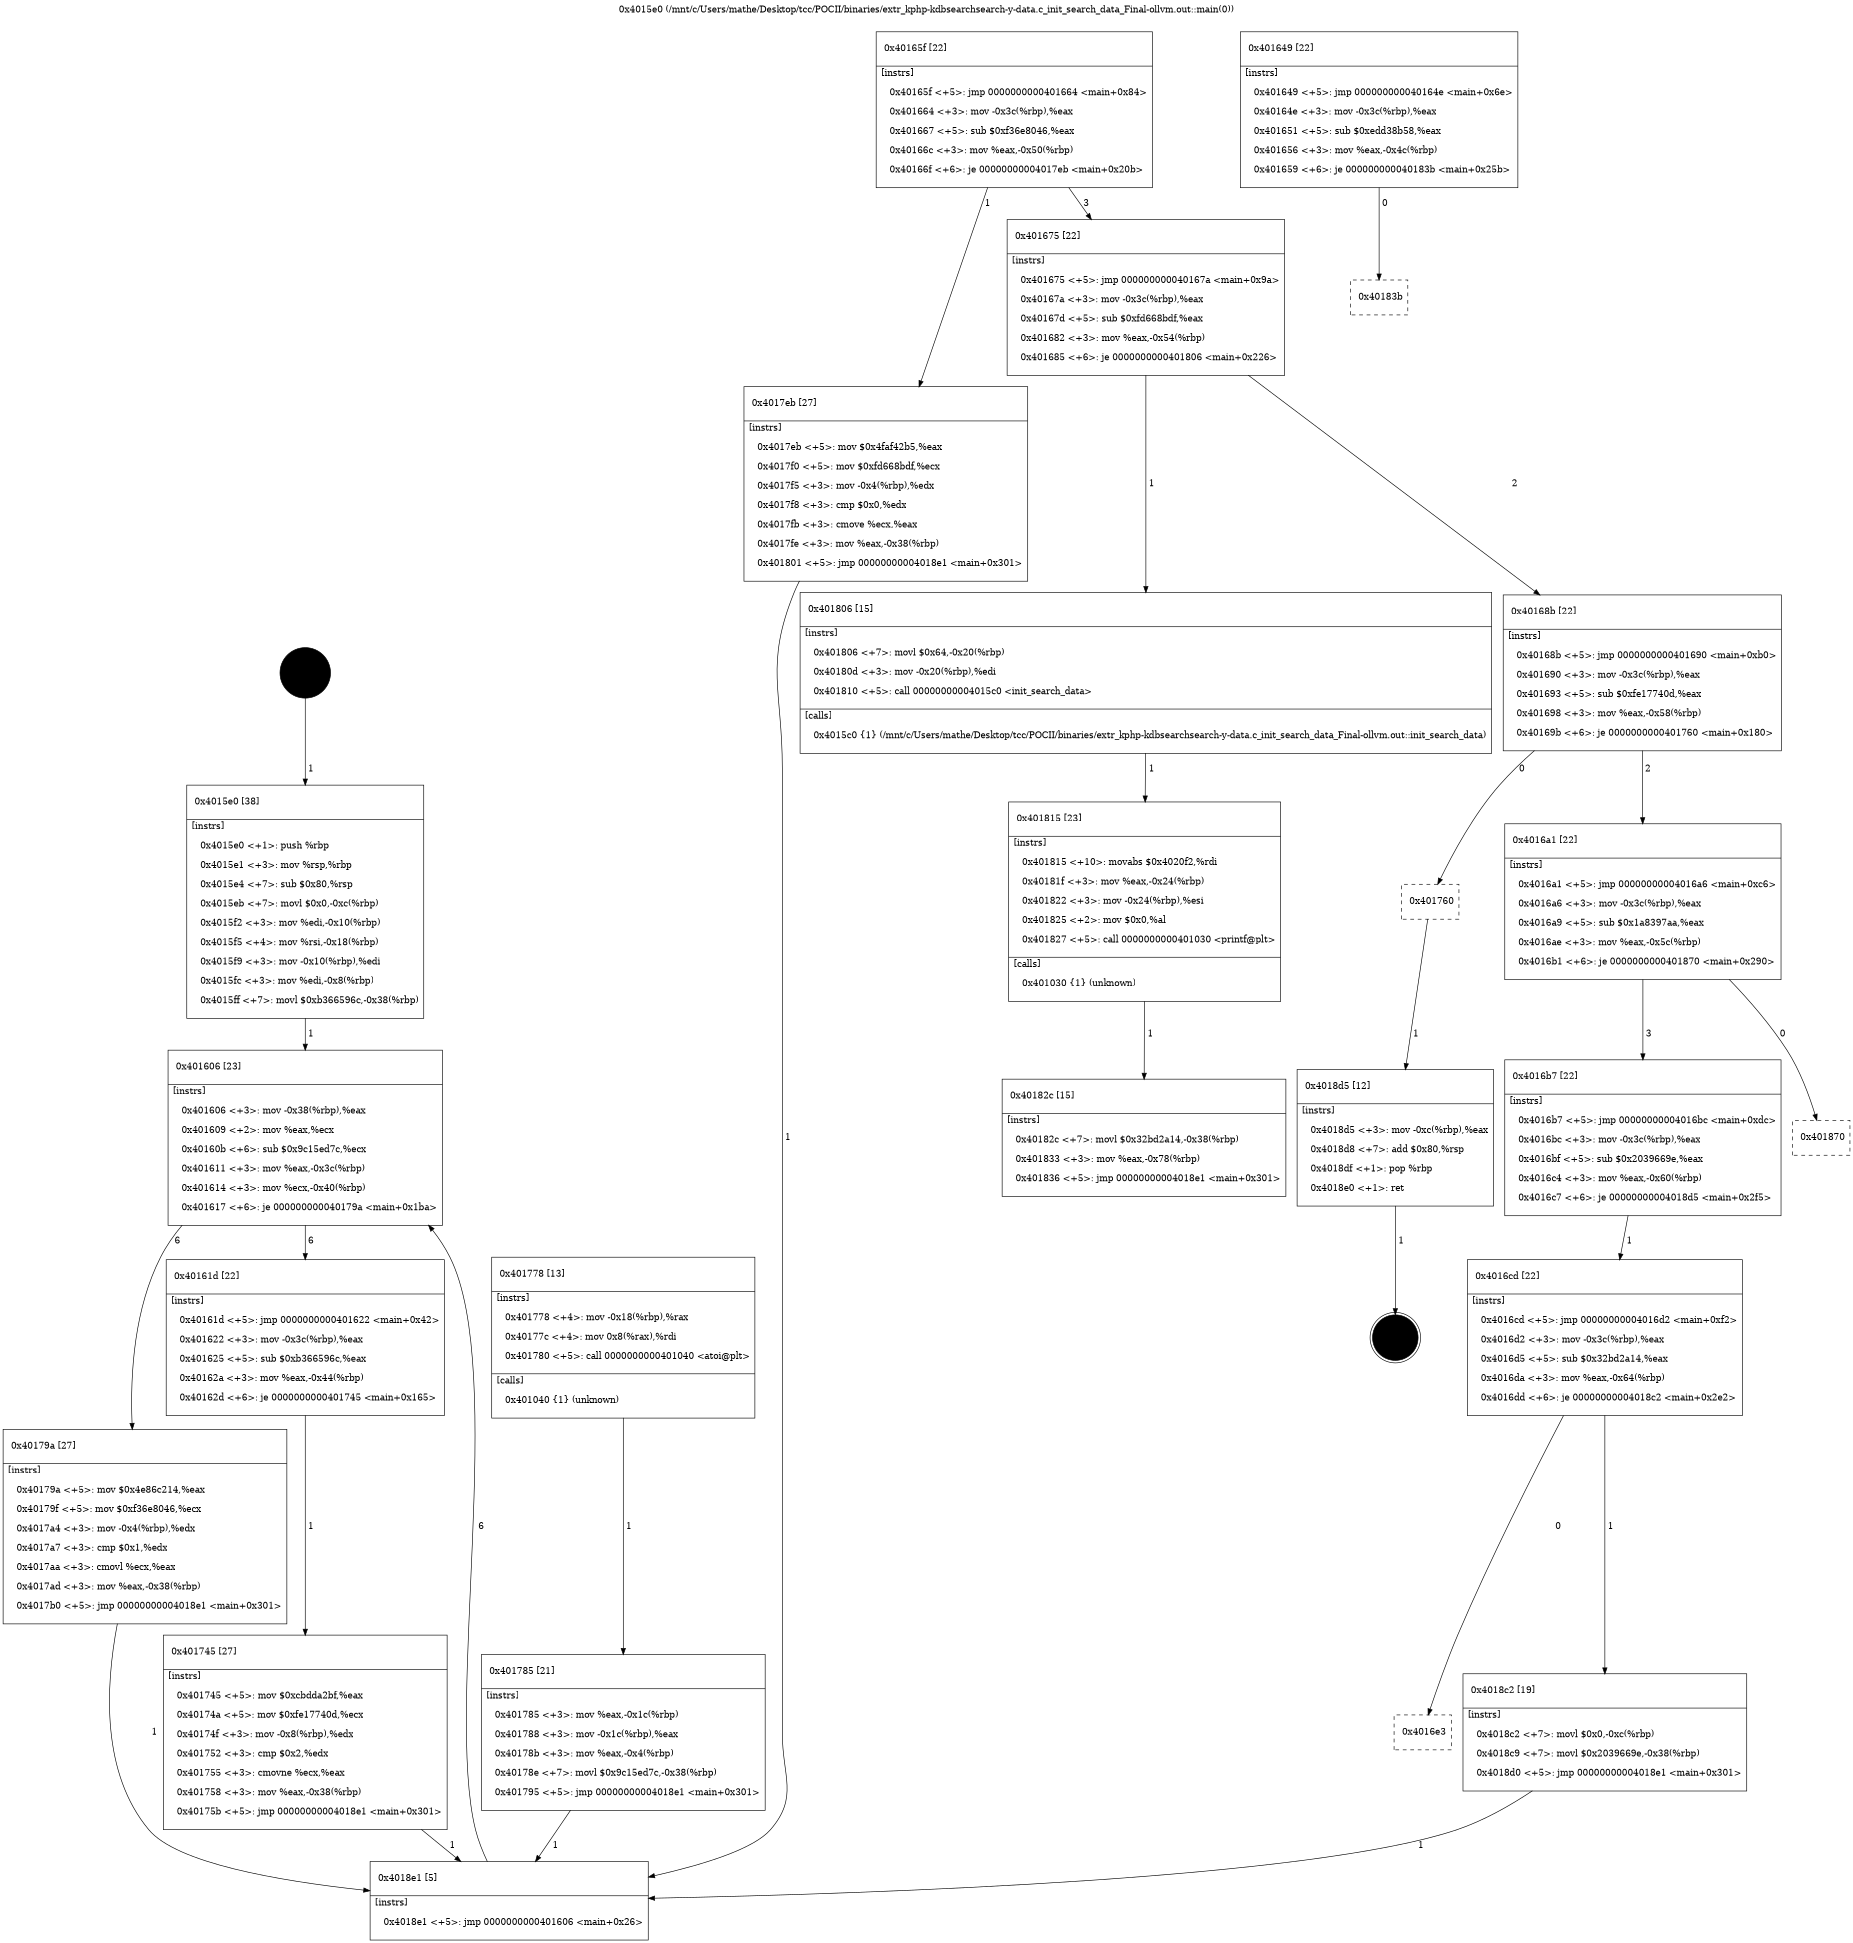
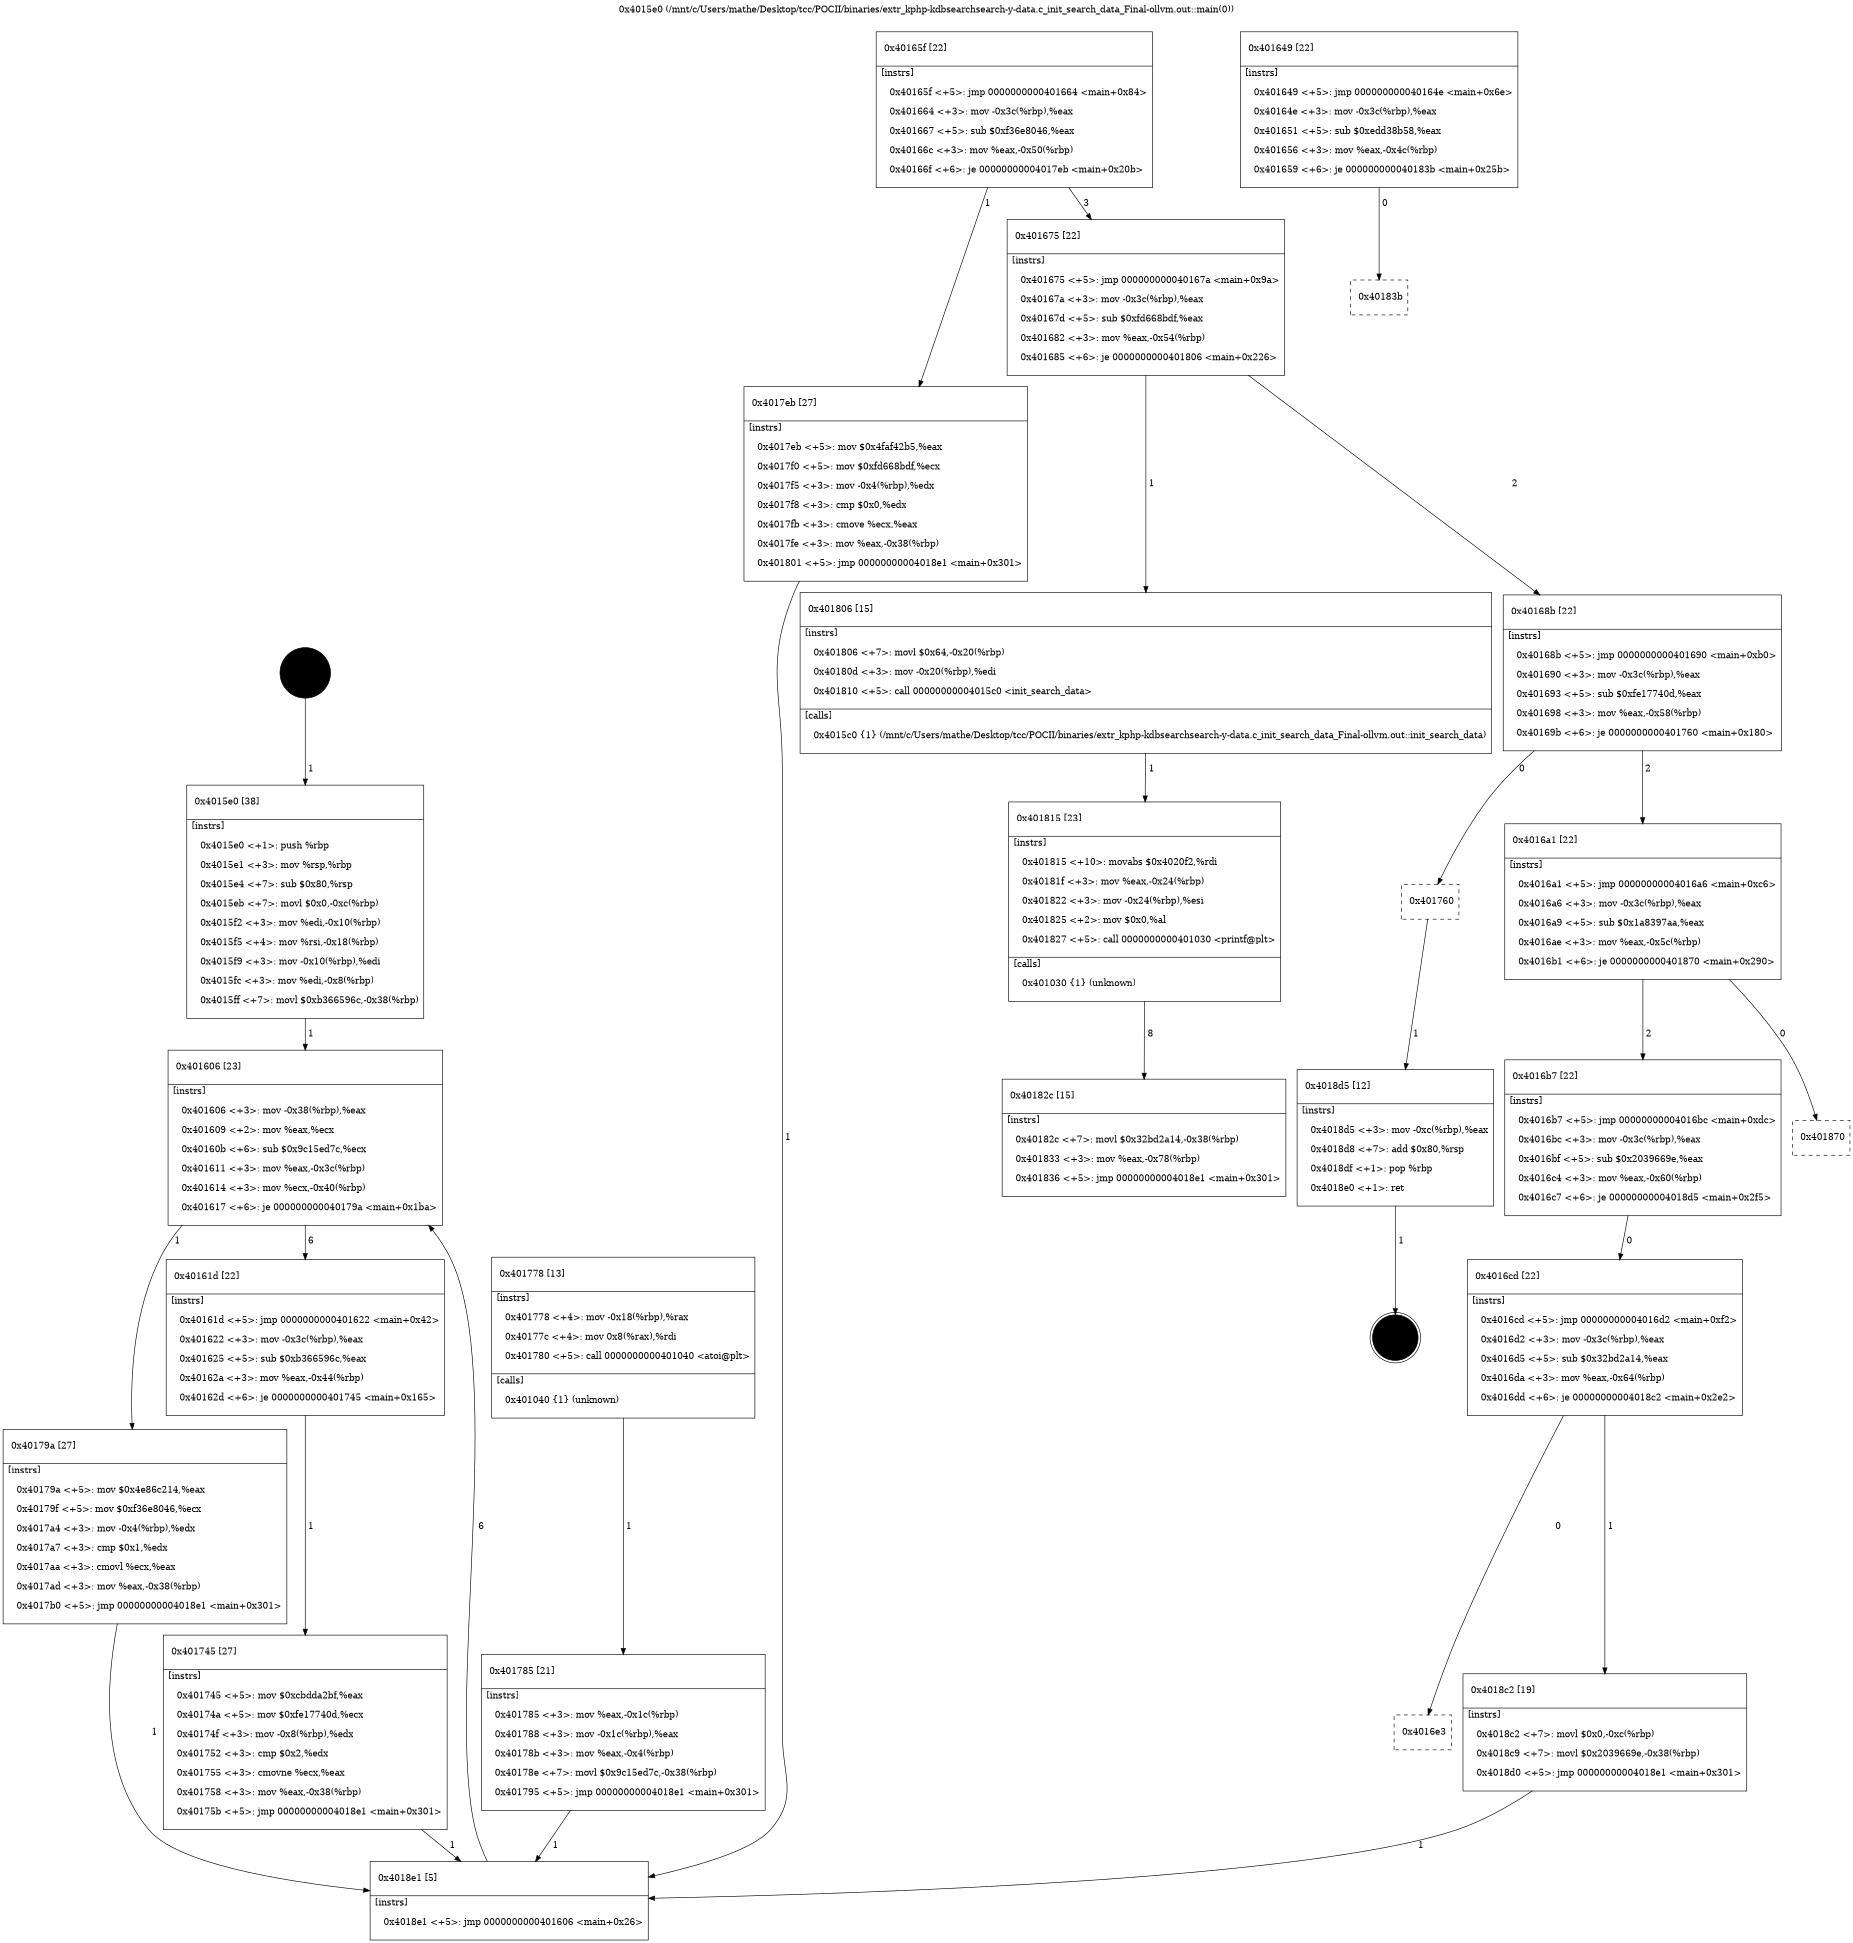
edge "0x401815 [23]" -> "0x40182c [15]": label " 1" -> " 8"
edge "0x4016a1 [22]" -> "0x4016b7 [22]": label " 3" -> " 2"
edge "0x401606 [23]" -> "0x40179a [27]": label " 6" -> " 1"
edge "0x4016b7 [22]" -> "0x4016cd [22]": label " 1" -> " 0"
